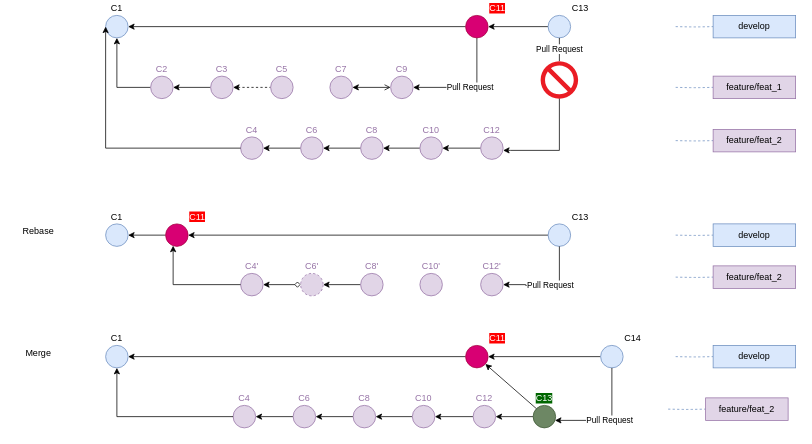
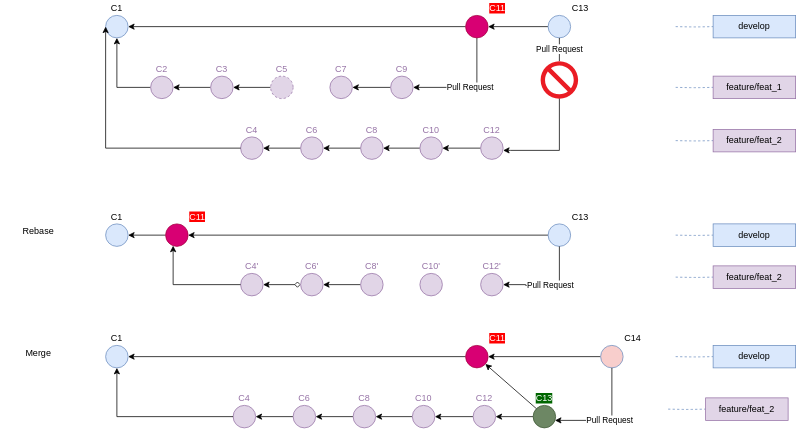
edge "C5" -> "C3": style dashed -> solid
node "C5": style solid -> dashed
edge "C7" -- "C9": arrowhead open -> none
node "C6'": style dashed -> solid
node "C14": fillcolor #dae8fc -> #f8cecc
